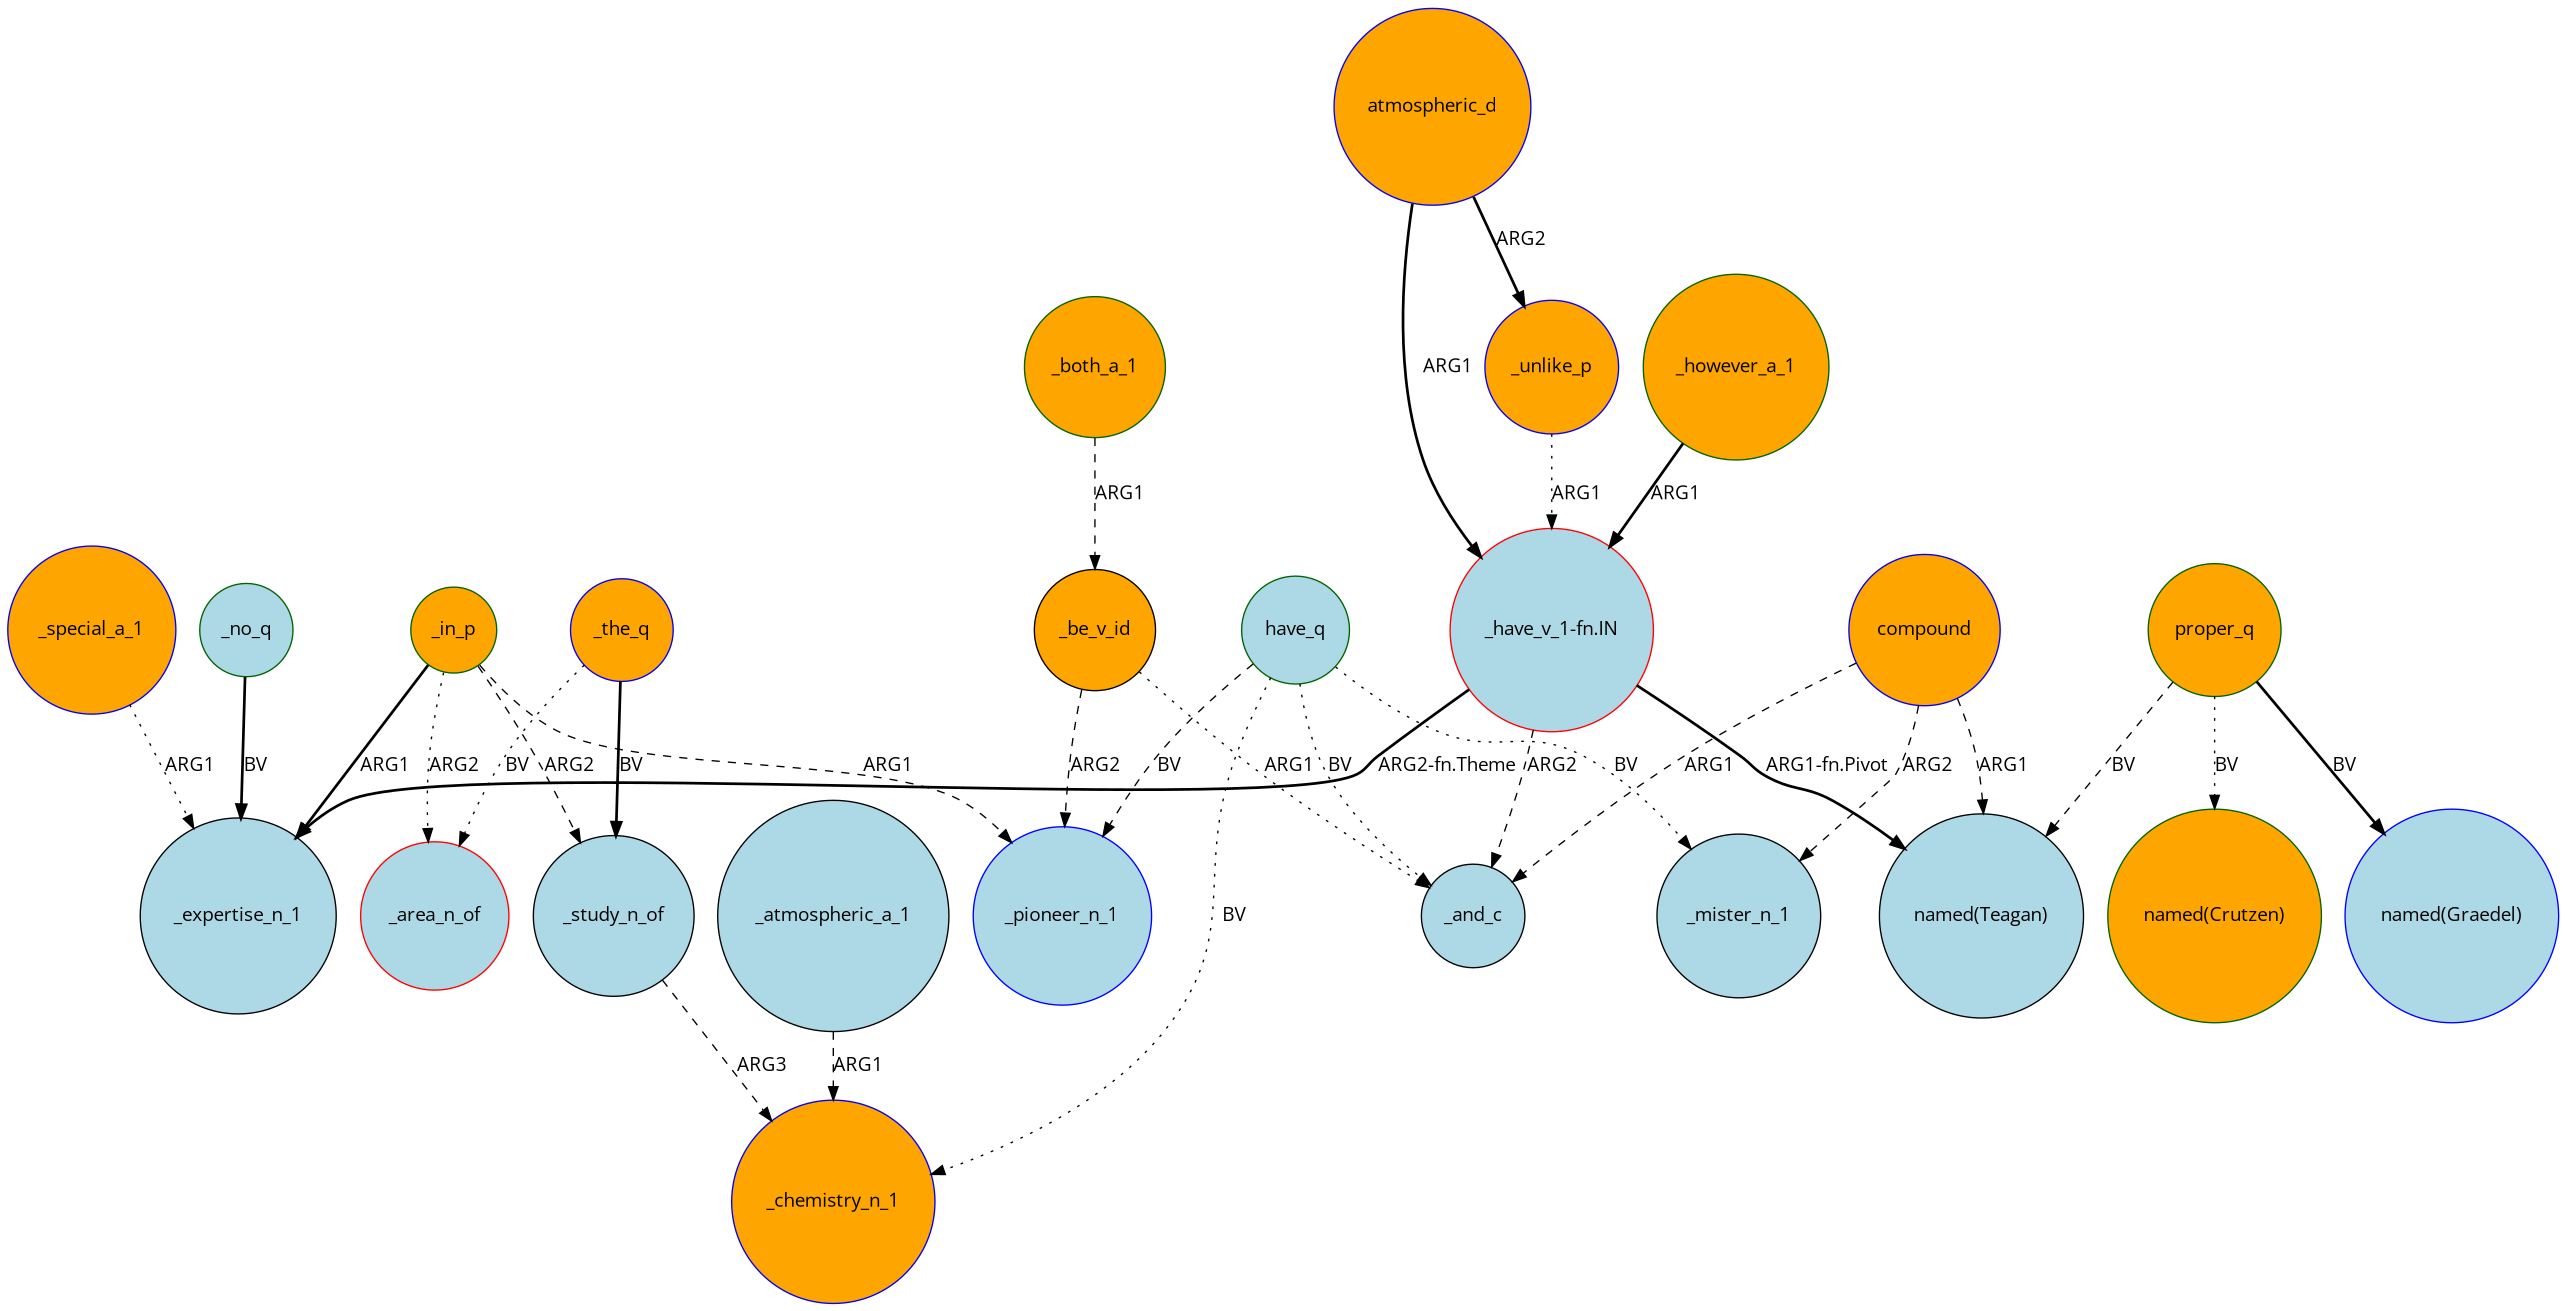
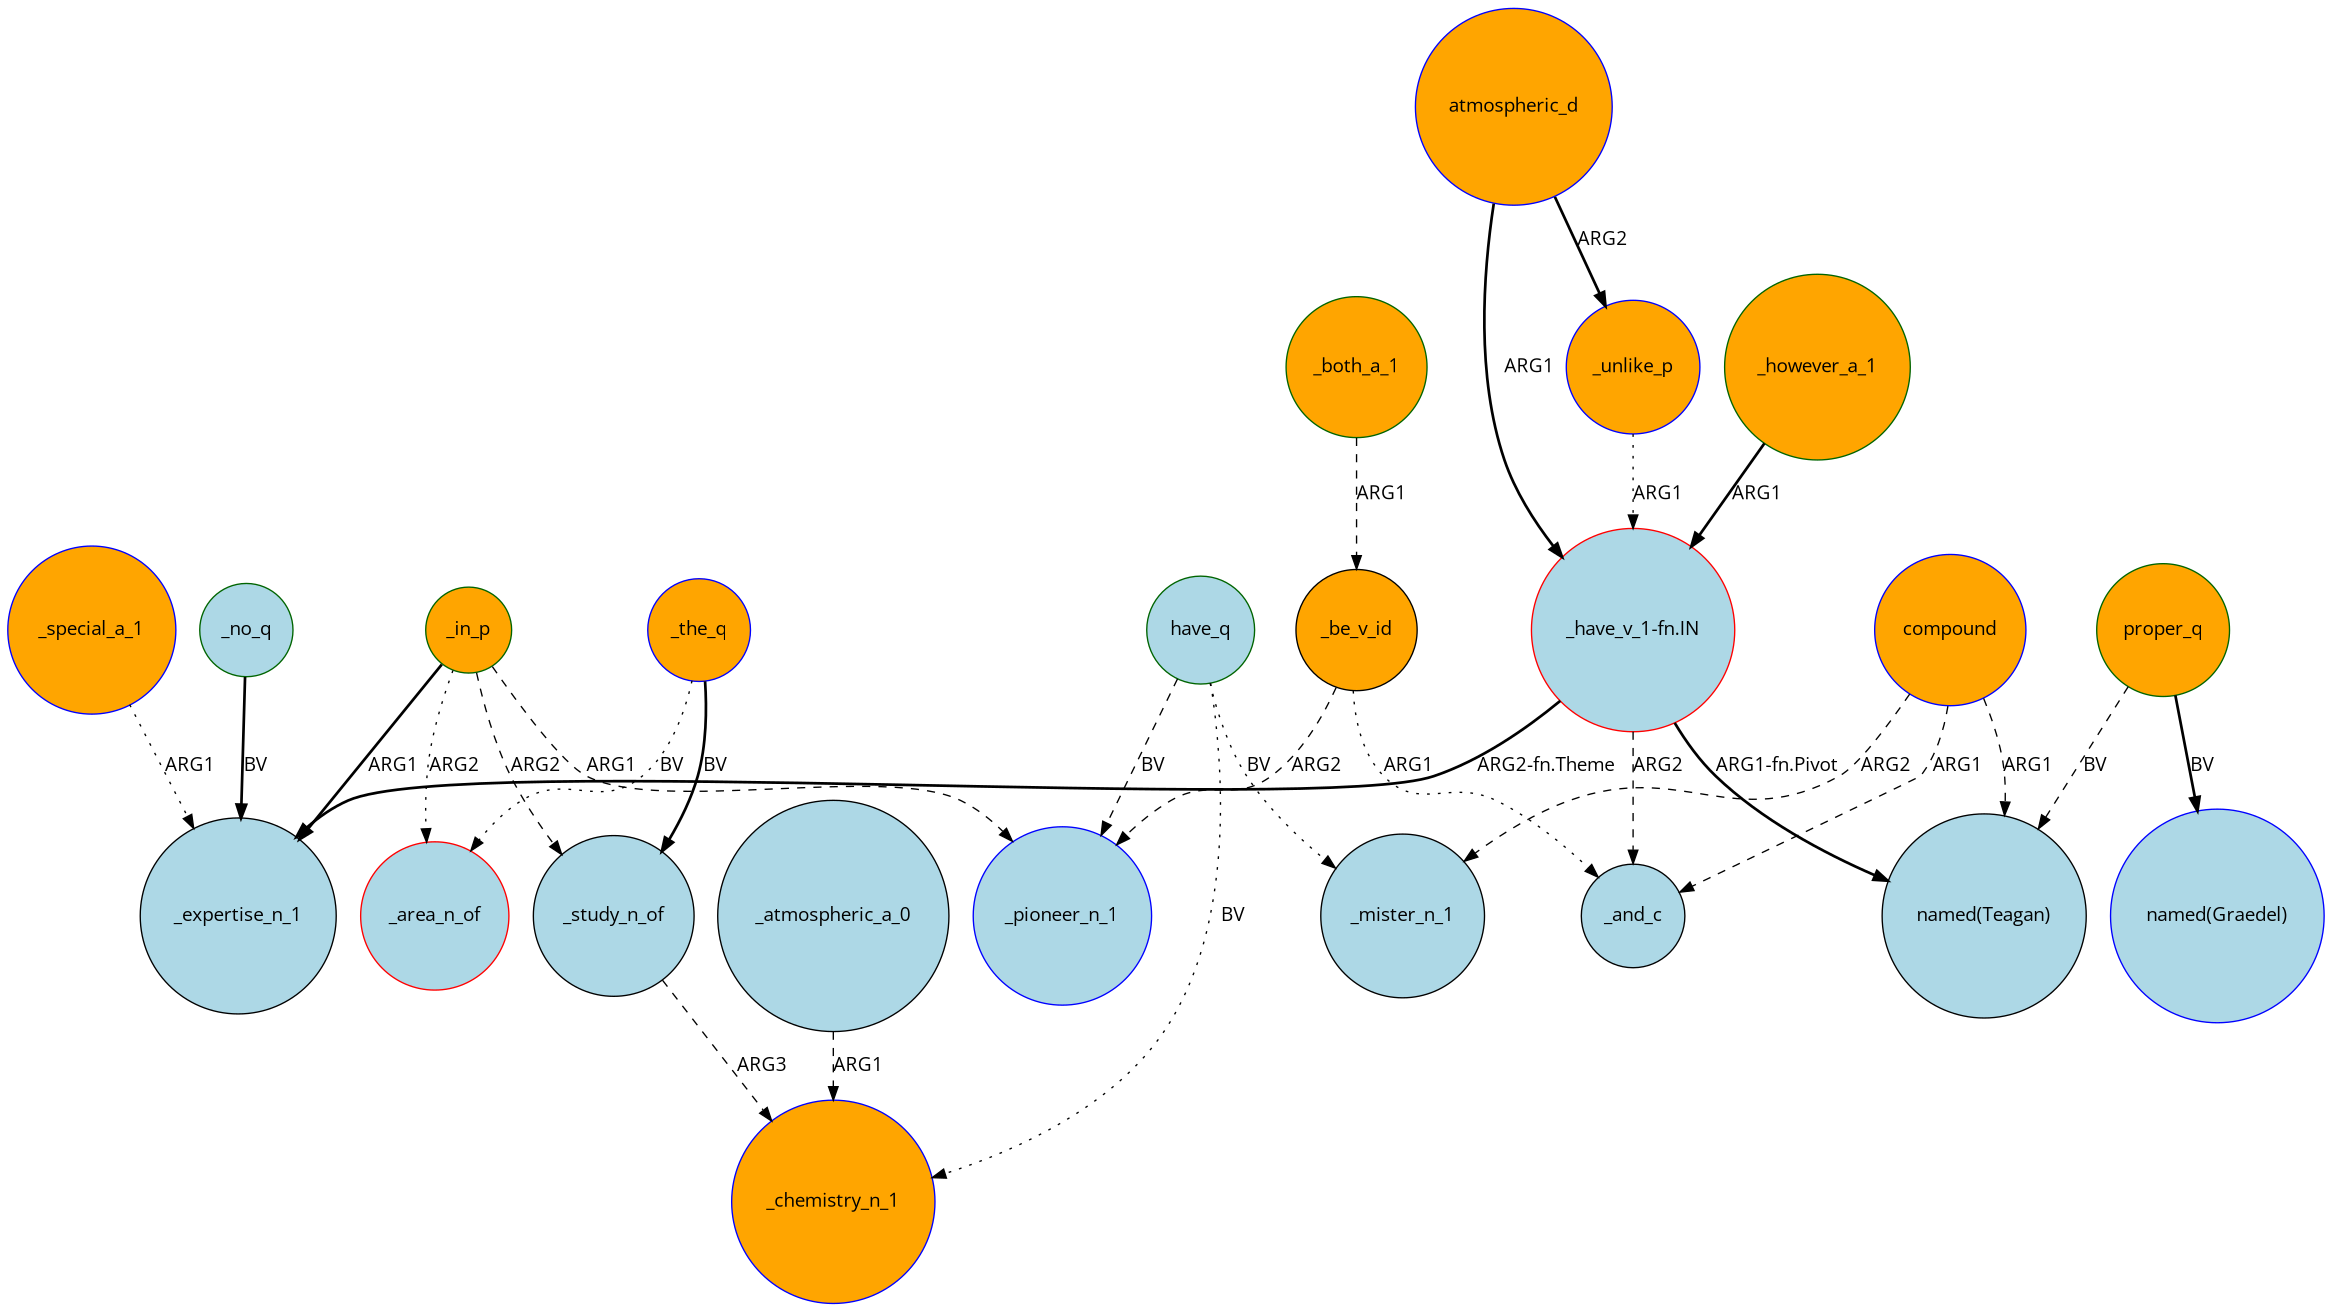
edge "have_q" -> "_and_c": removed, label "BV"
node "_atmospheric_a_1": label "_atmospheric_a_1" -> "_atmospheric_a_0"
node "named(Crutzen)": removed
